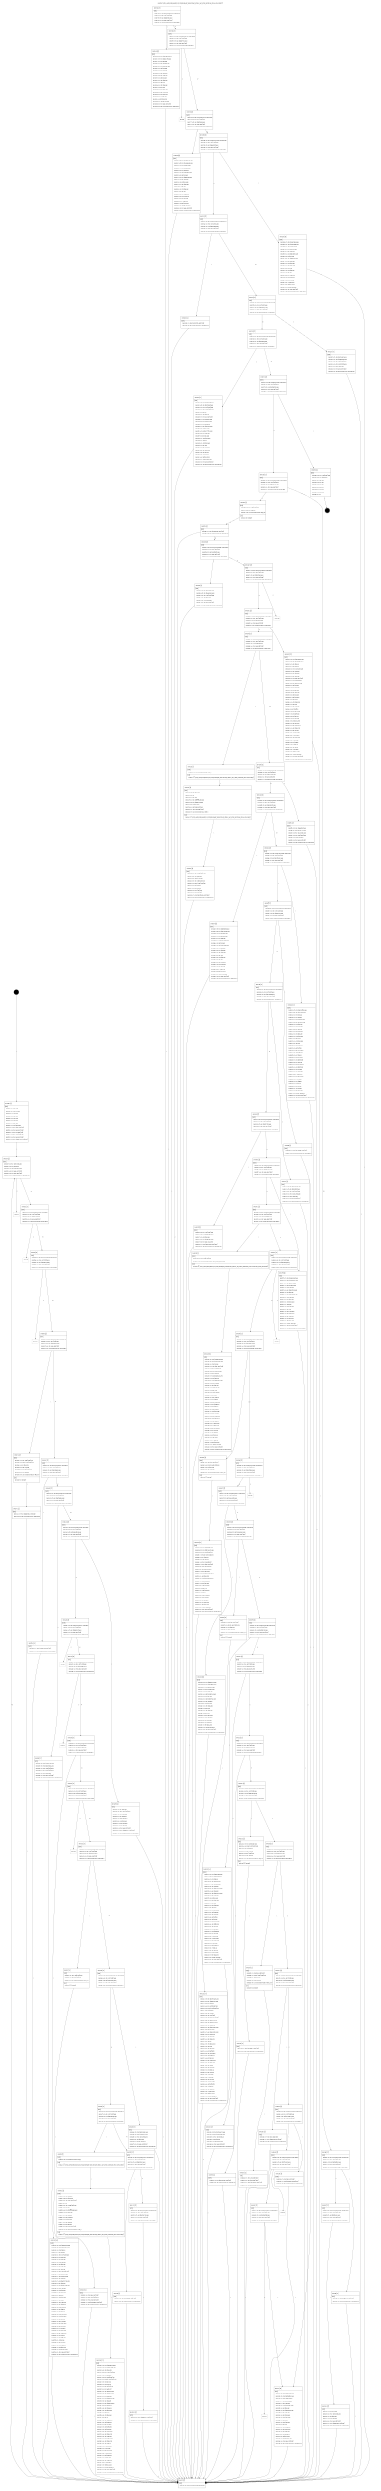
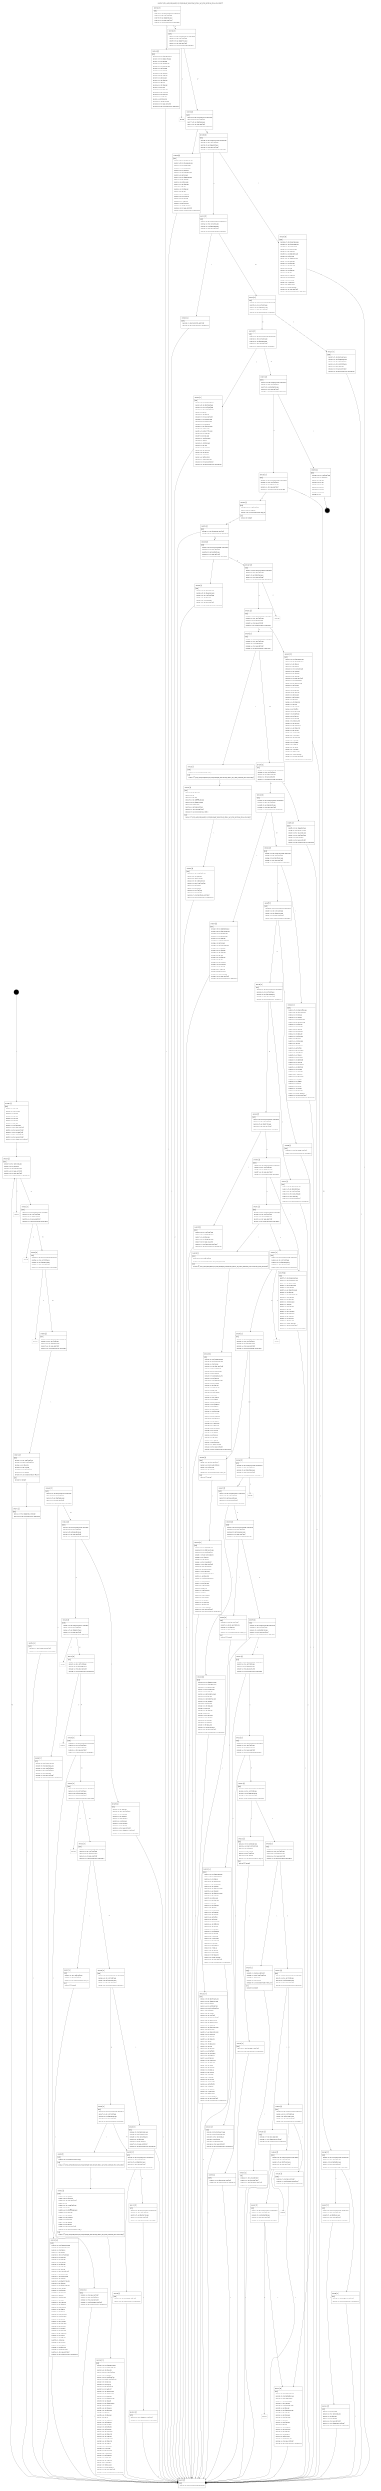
node "0x401611 [25]": removed
